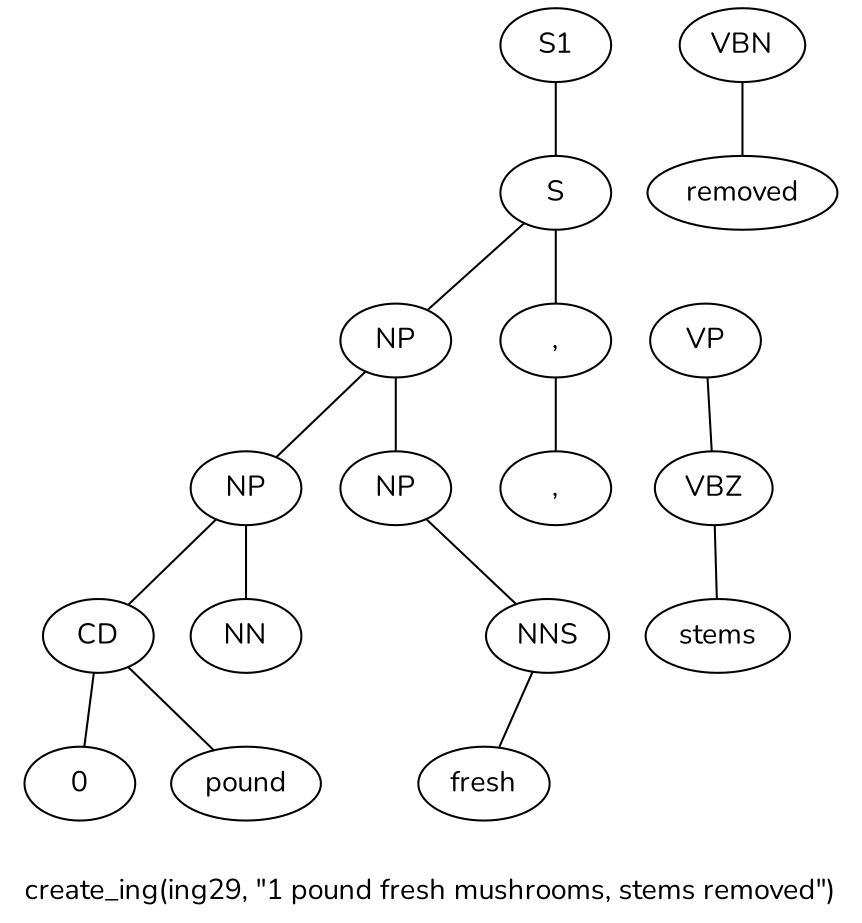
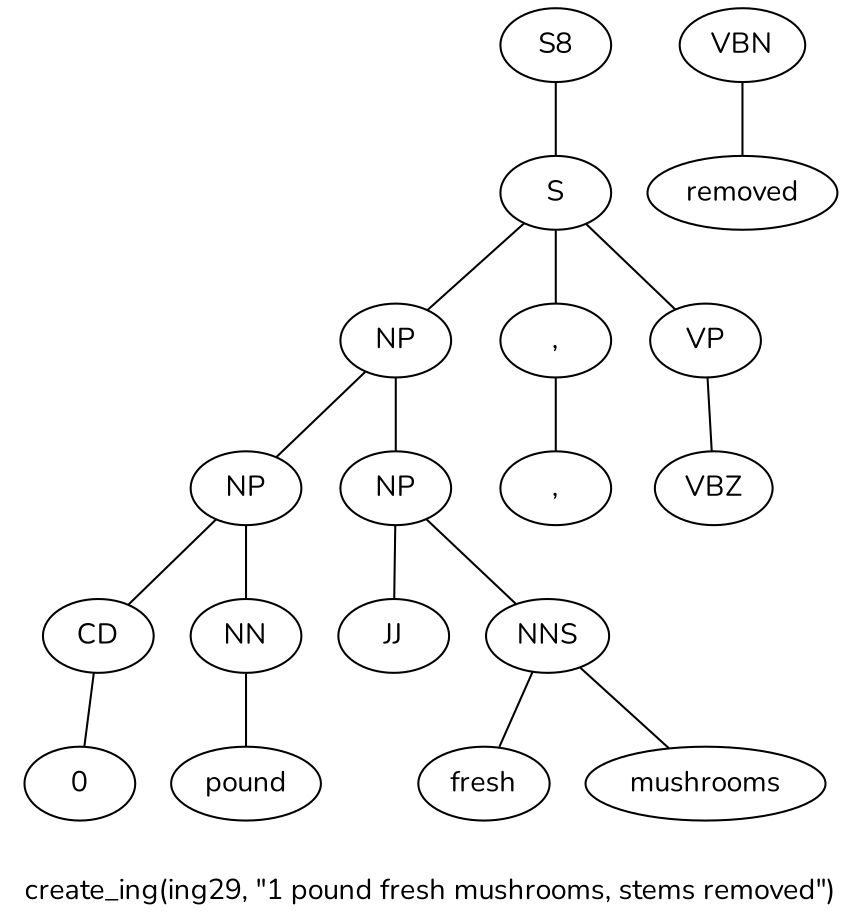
node "S1": label "S1" -> "S8"
edge "S" -- "VP": added
node "JJ": added
node "stems": removed
edge "CD" -- "pound": now "NN" -- "pound"
node "mushrooms": added
